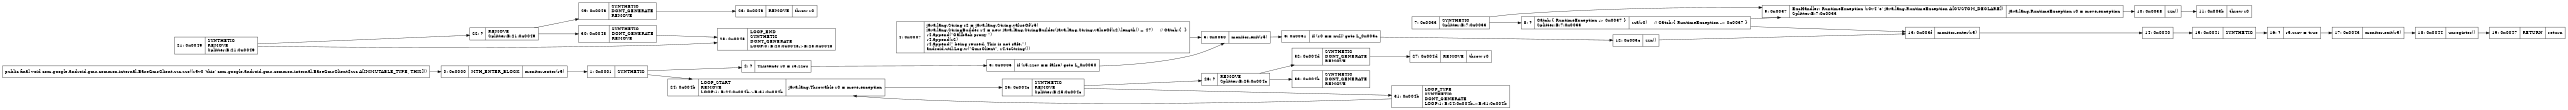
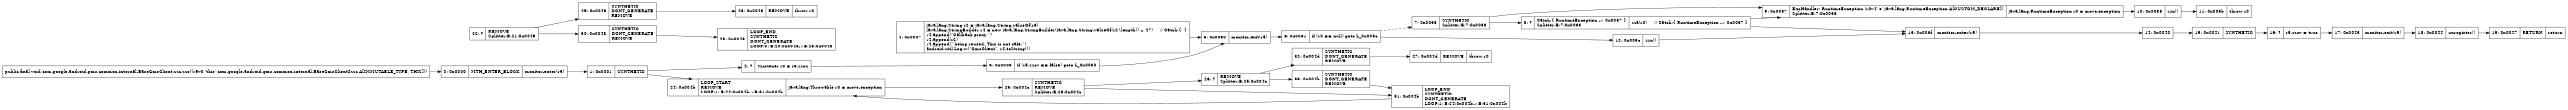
edge "6: 0x0031" -> "7: 0x0033": added
node "21: 0x0049": removed
edge "33: 0x004b" -> "31: 0x004b": added
node "31: 0x004b": text "LOOP_TYPE" -> "LOOP_END"
